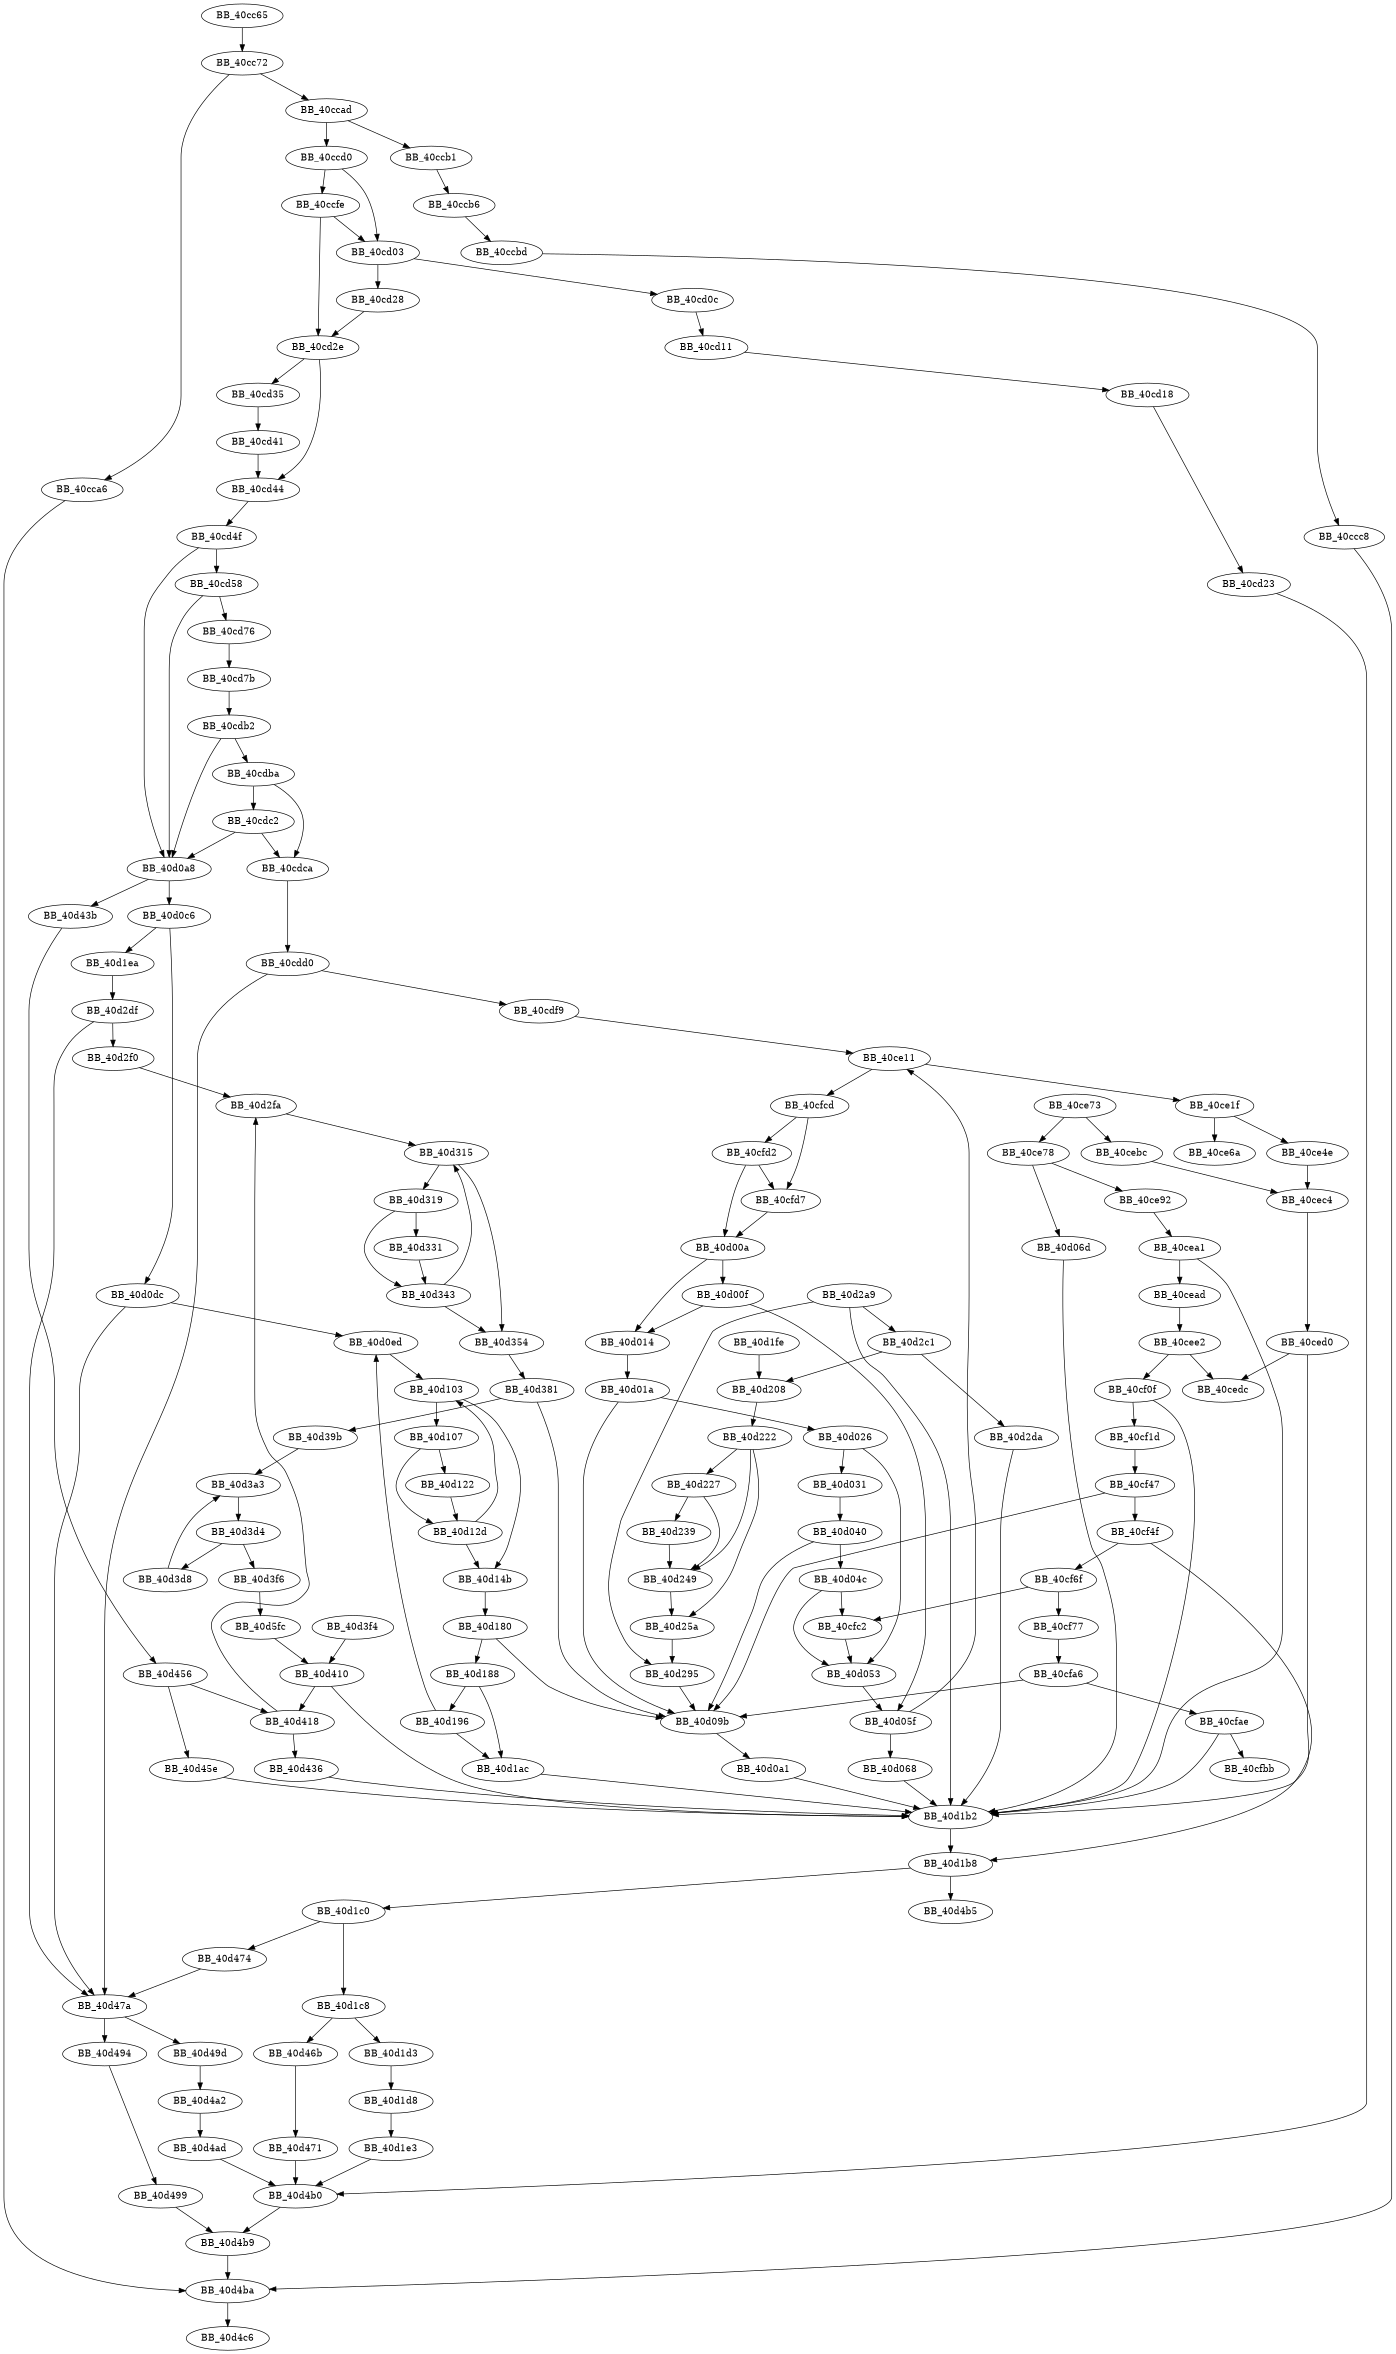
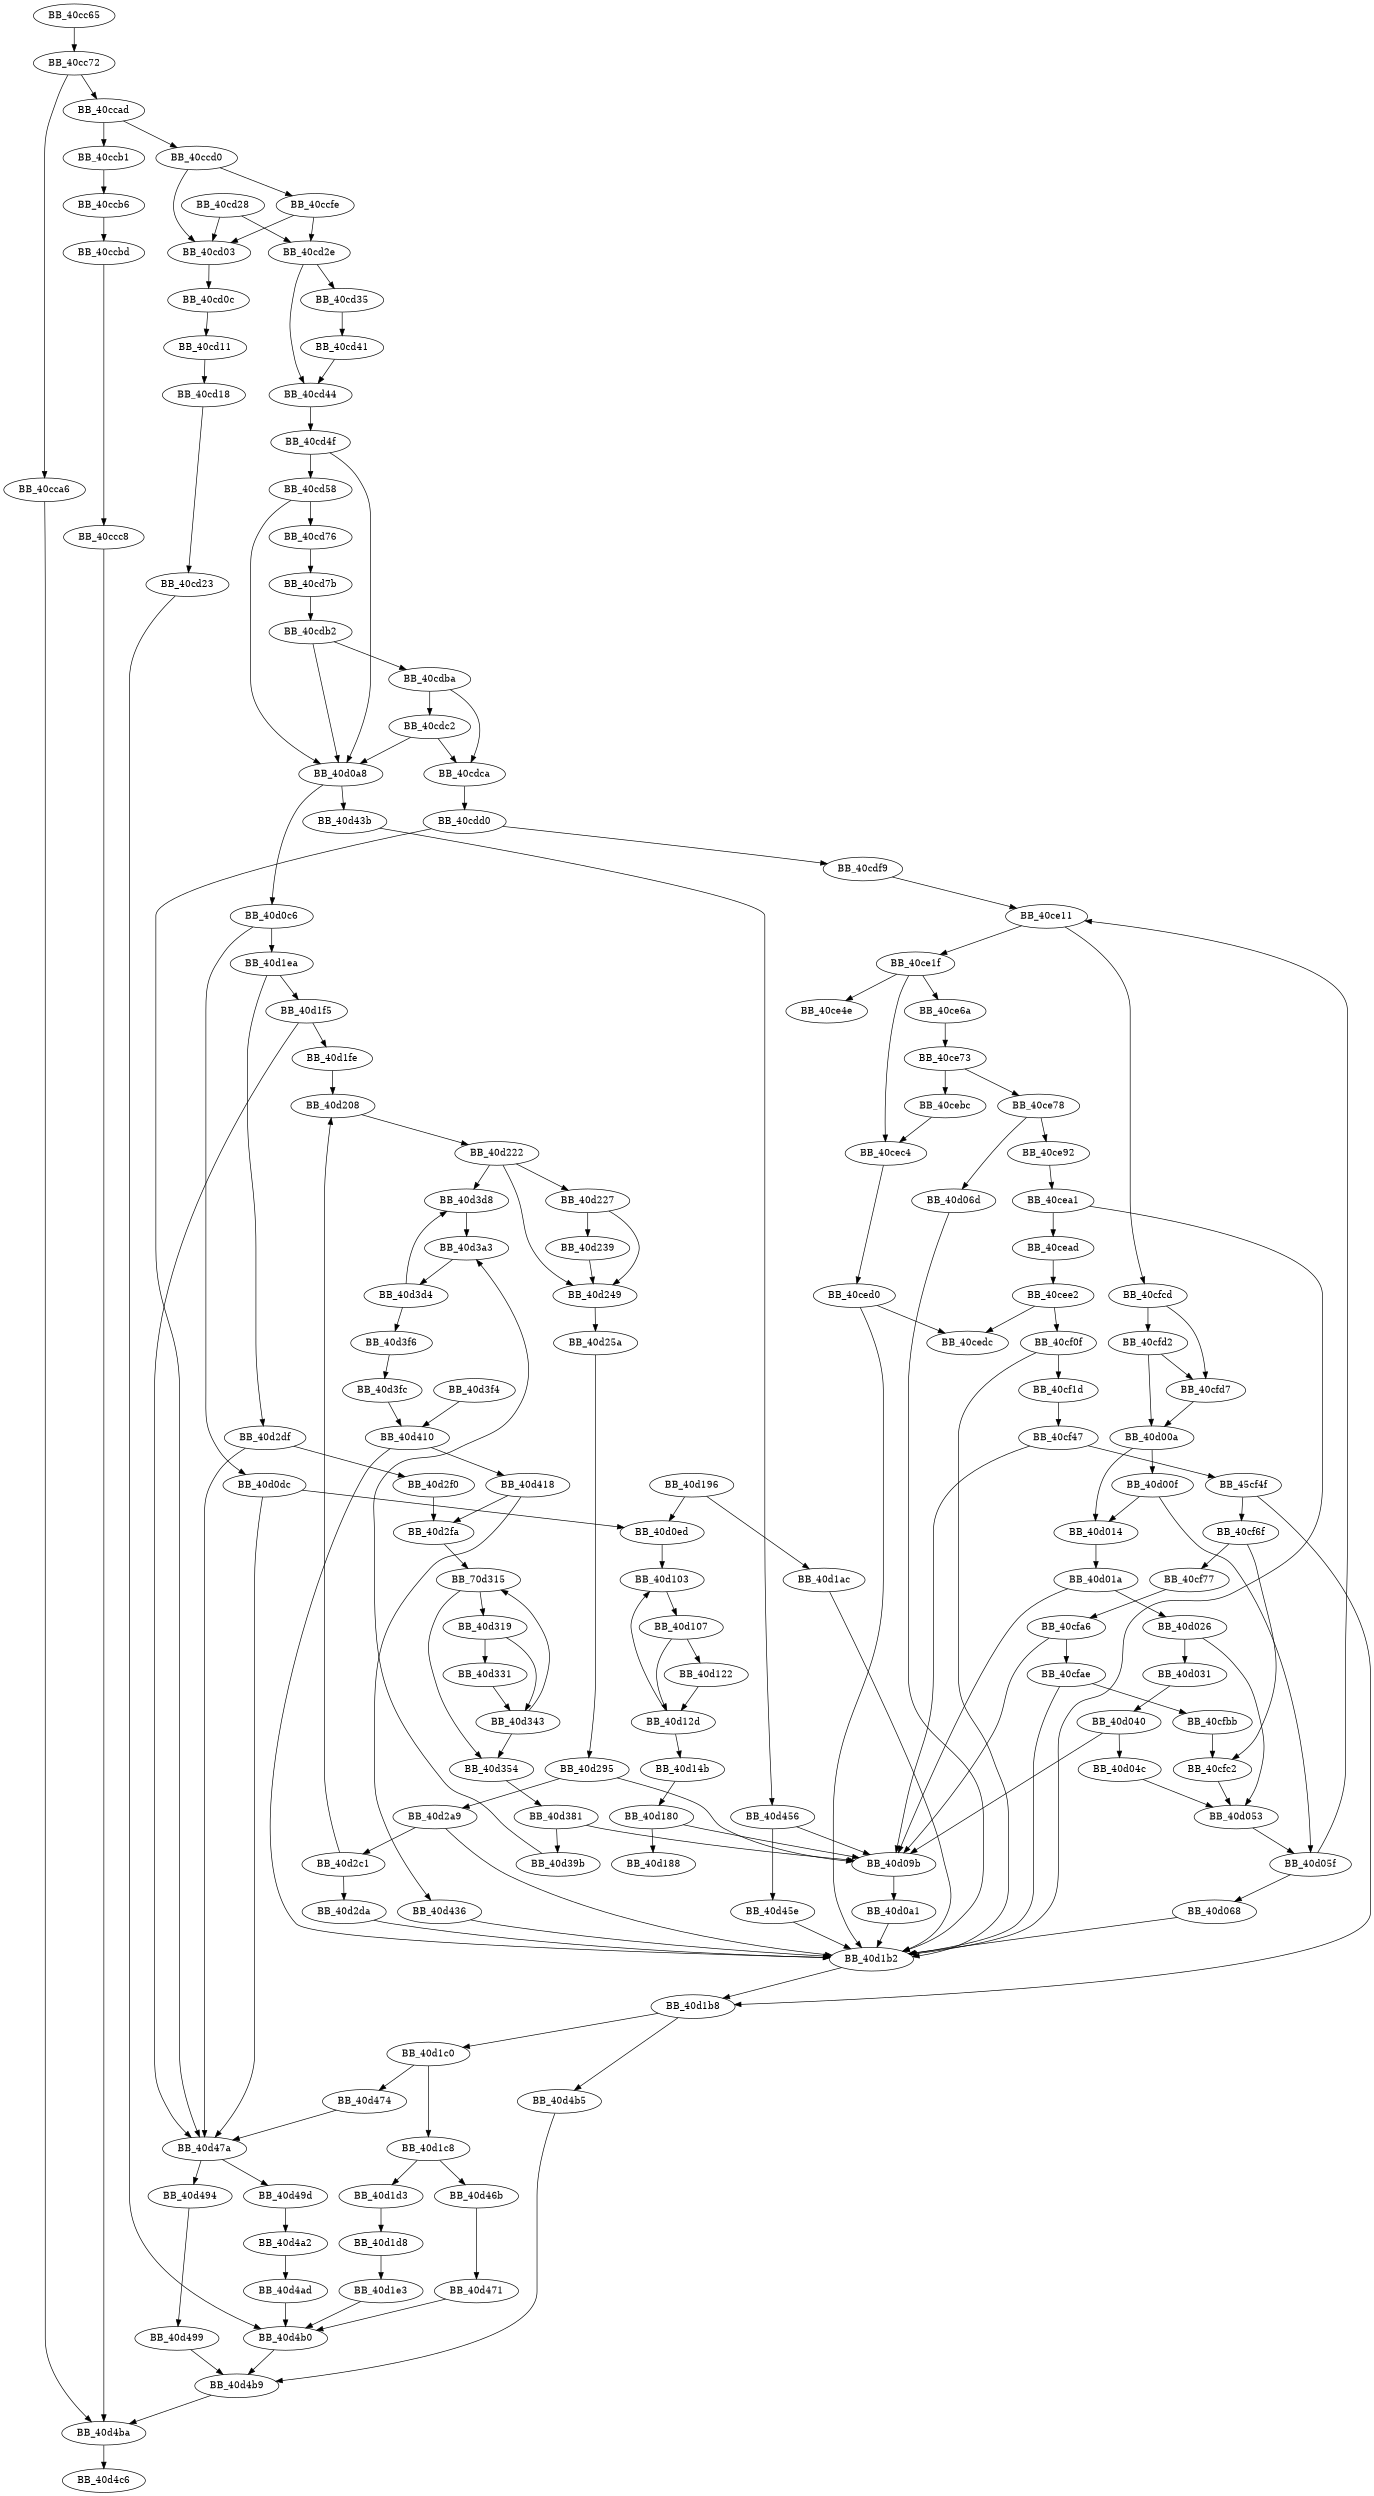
edge "BB_40cd03" -> "BB_40cd28": reversed
node "BB_40d1f5": added
edge "BB_40ce6a" -> "BB_40ce73": added
node "BB_40d315": label "BB_40d315" -> "BB_70d315"
edge "BB_40ce4e" -> "BB_40cec4": now "BB_40ce1f" -> "BB_40cec4"
edge "BB_40d2a9" -> "BB_40d295": reversed
edge "BB_40d103" -> "BB_40d14b": removed
node "BB_40cf4f": label "BB_40cf4f" -> "BB_45cf4f"
edge "BB_40d222" -> "BB_40d25a": now "BB_40d222" -> "BB_40d3d8"
edge "BB_40d04c" -> "BB_40cfc2": now "BB_40cfbb" -> "BB_40cfc2"
node "BB_40d5fc": label "BB_40d5fc" -> "BB_40d3fc"
edge "BB_40d188" -> "BB_40d196": removed
edge "BB_40d456" -> "BB_40d418": now "BB_40d456" -> "BB_40d09b"
edge "BB_40d188" -> "BB_40d1ac": removed
edge "BB_40d4b5" -> "BB_40d4b9": added
